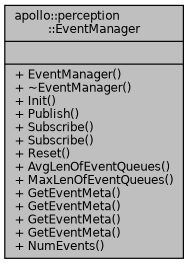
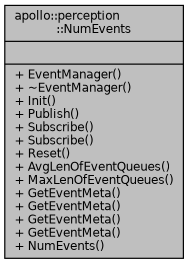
node "apollo::perception": text "::EventManager" -> "::NumEvents"
